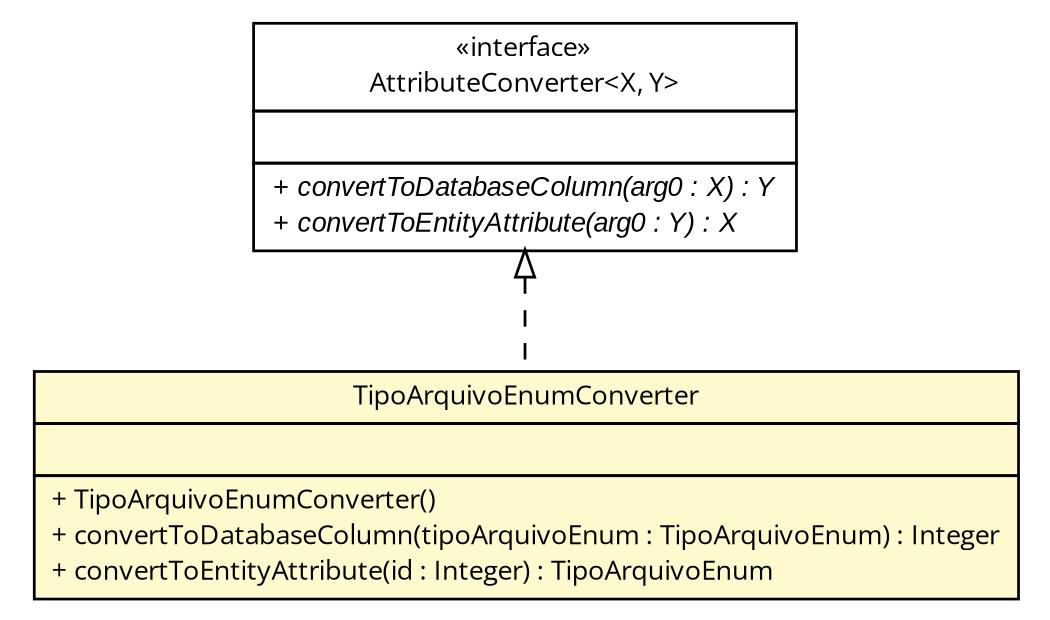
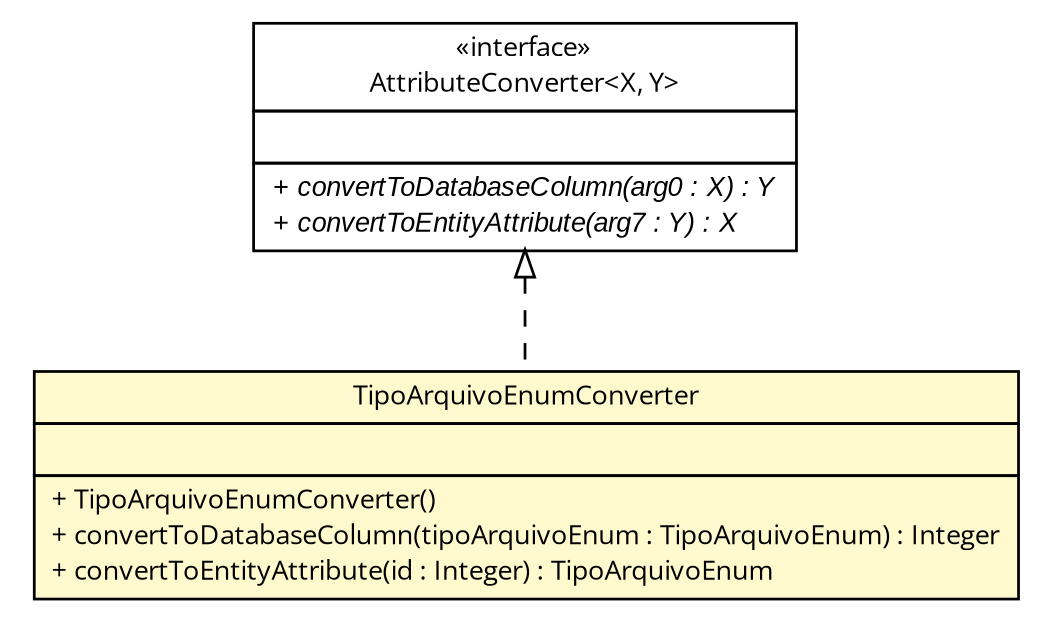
node "AttributeConverter<X, Y>": text "+ convertToEntityAttribute(arg0 : Y) : X" -> "+ convertToEntityAttribute(arg7 : Y) : X"
